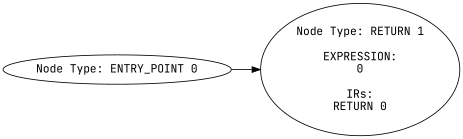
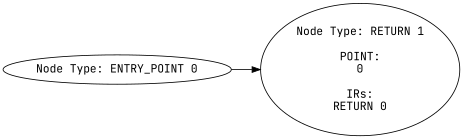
node "Node Type: RETURN 1 EXPRESSION: 0 IRs: RETURN 0": label "Node Type: RETURN 1 EXPRESSION: 0 IRs: RETURN 0" -> "Node Type: RETURN 1 POINT: 0 IRs: RETURN 0"
